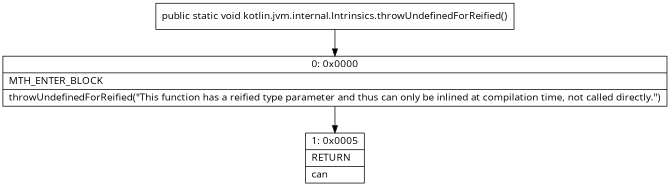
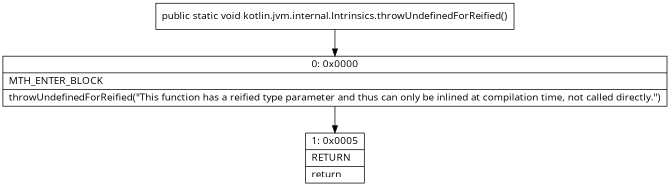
node "1: 0x0005": text "can" -> "return"
